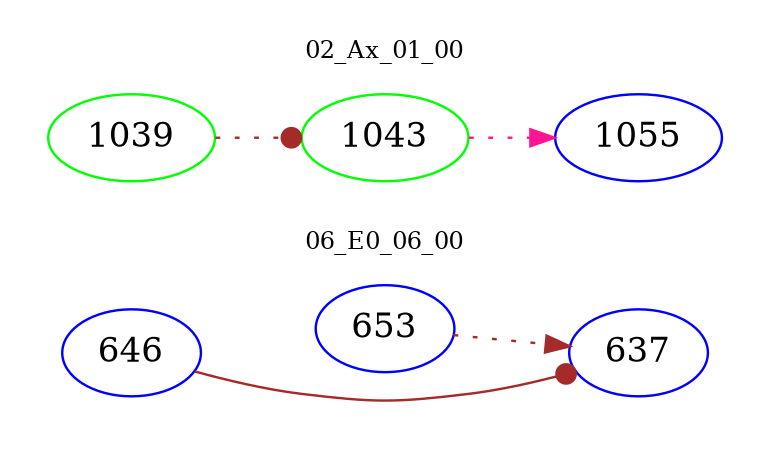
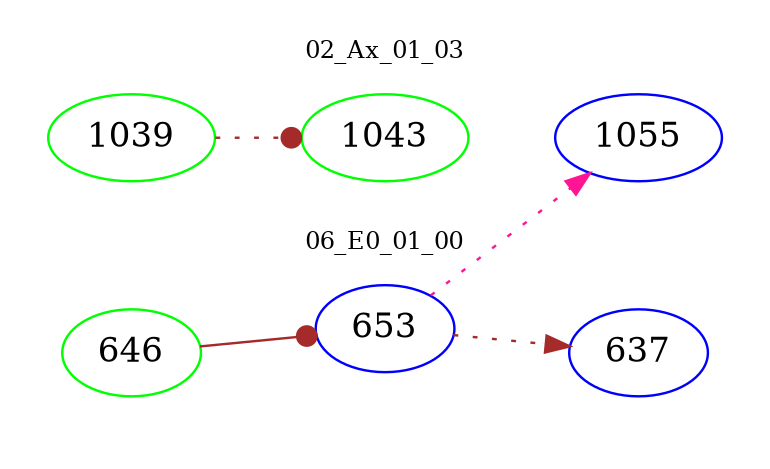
cluster "02_Ax_01_00": label "02_Ax_01_00" -> "02_Ax_01_03"
edge "1043" -> "1055": now "653" -> "1055"
cluster "06_E0_06_00": label "06_E0_06_00" -> "06_E0_01_00"
node "646": color blue -> green
edge "646" -> "637": now "646" -> "653"
